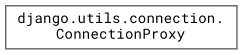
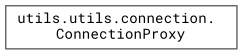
node "django.utils.connection. ConnectionProxy": label "django.utils.connection. ConnectionProxy" -> "utils.utils.connection. ConnectionProxy"
